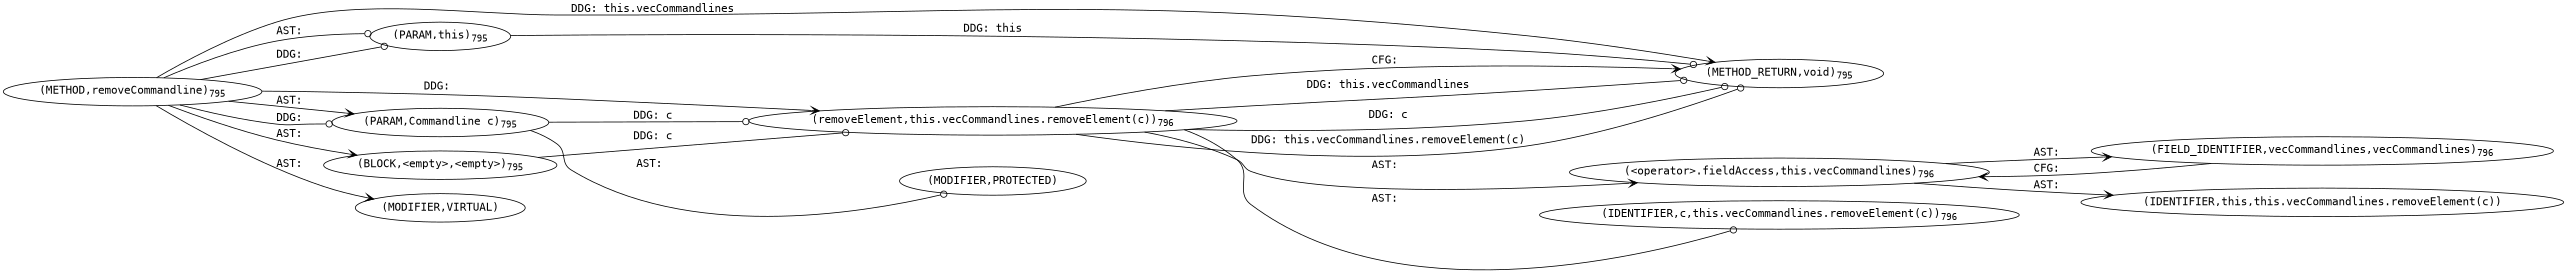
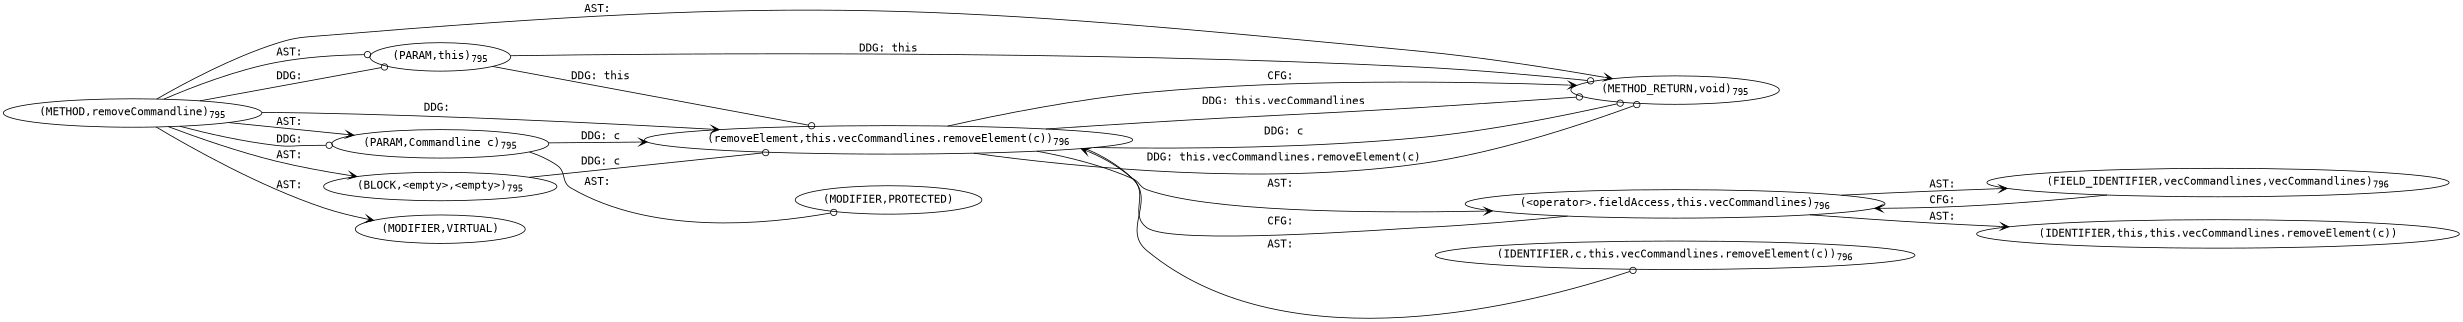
edge "(METHOD,removeCommandline)" -> "(METHOD_RETURN,void)": label "DDG: this.vecCommandlines" -> "AST: "
edge "(PARAM,this)" -> "(removeElement,this.vecCommandlines.removeElement(c))": added, label "DDG: this"
edge "(PARAM,Commandline c)" -> "(removeElement,this.vecCommandlines.removeElement(c))": arrowhead odot -> vee
edge "(<operator>.fieldAccess,this.vecCommandlines)" -> "(removeElement,this.vecCommandlines.removeElement(c))": added, label "CFG:"
